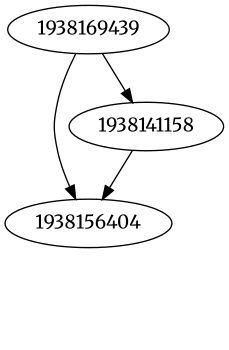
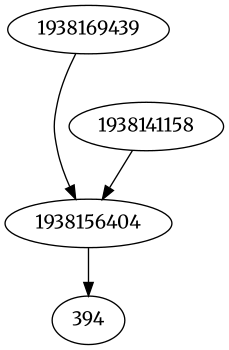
edge "1938169439" -> "1938141158": removed
node "394": added
